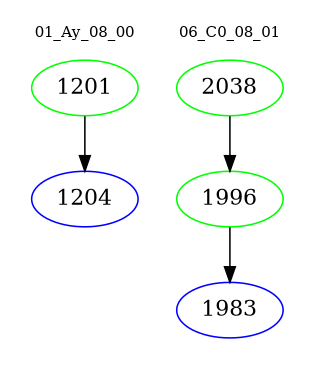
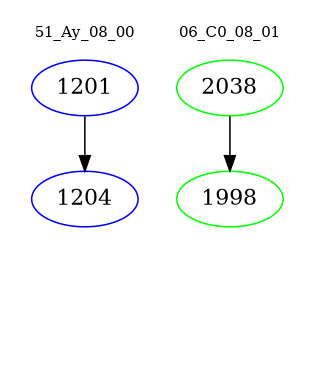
cluster "01_Ay_08_00": label "01_Ay_08_00" -> "51_Ay_08_00"
node "1201": color green -> blue
node "1996": label "1996" -> "1998"
node "1983": removed
